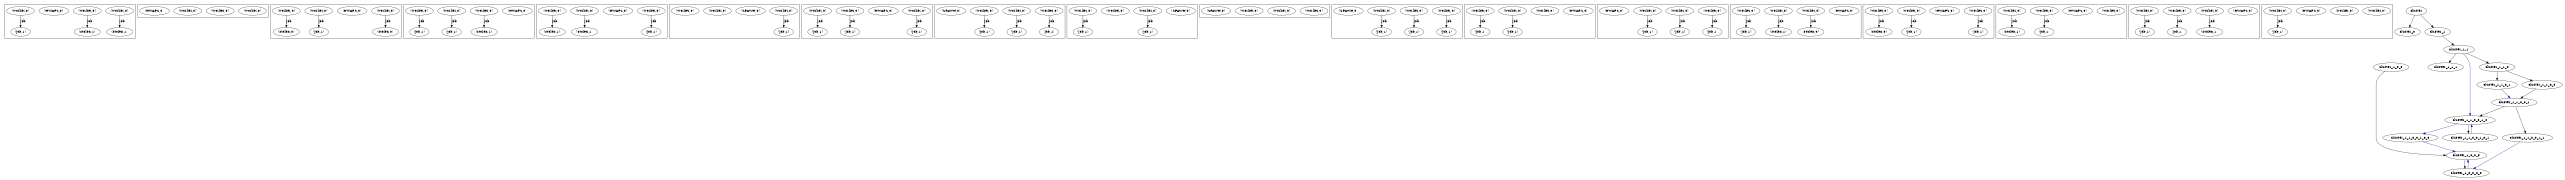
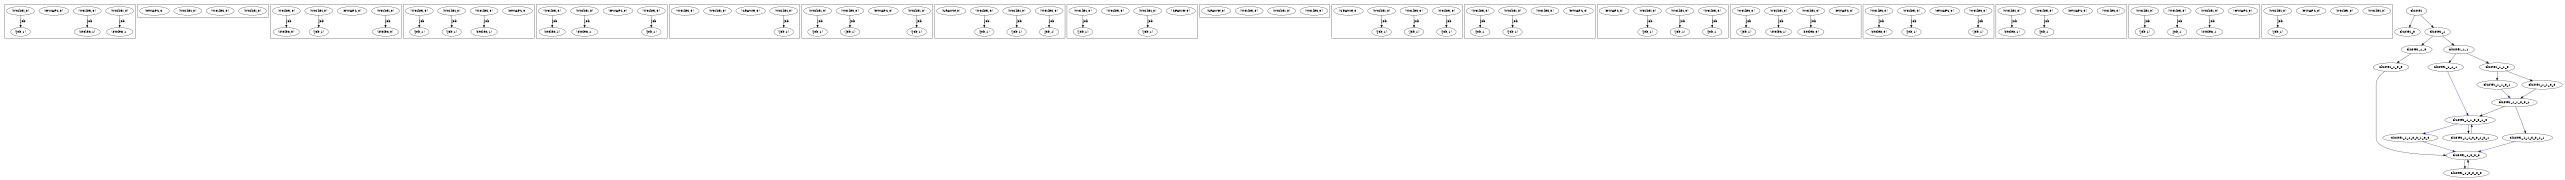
node "cluster_1_0": added
edge "cluster_1_1" -> "cluster_1_1_0_0_1_0": now "cluster_1_1_1" -> "cluster_1_1_0_0_1_0"
edge "cluster_1_1_0_0_1_1" -> "cluster_1_0_0_0_0": now "cluster_1_1_0_0_1_1" -> "cluster_1_0_0_0"
edge "cluster_1_0_0_0_0" -> "cluster_1_0_0_0": color #0000aa -> black
